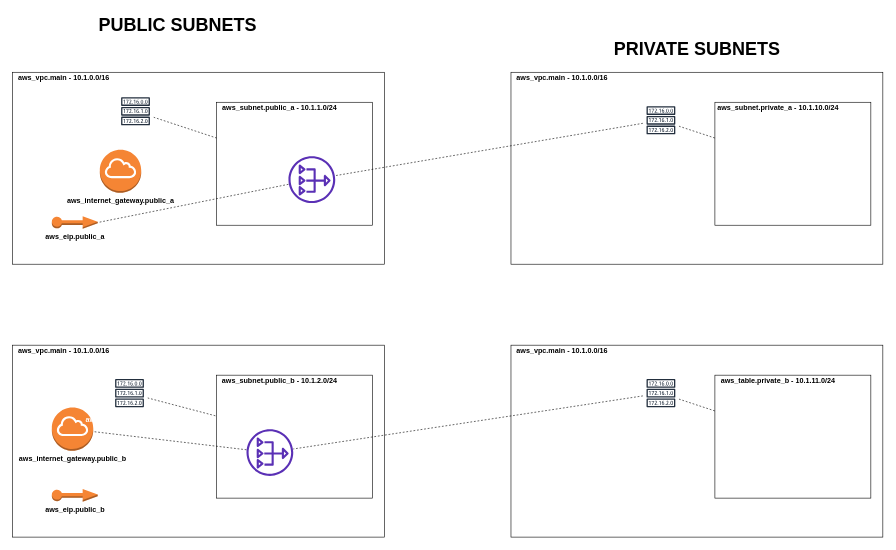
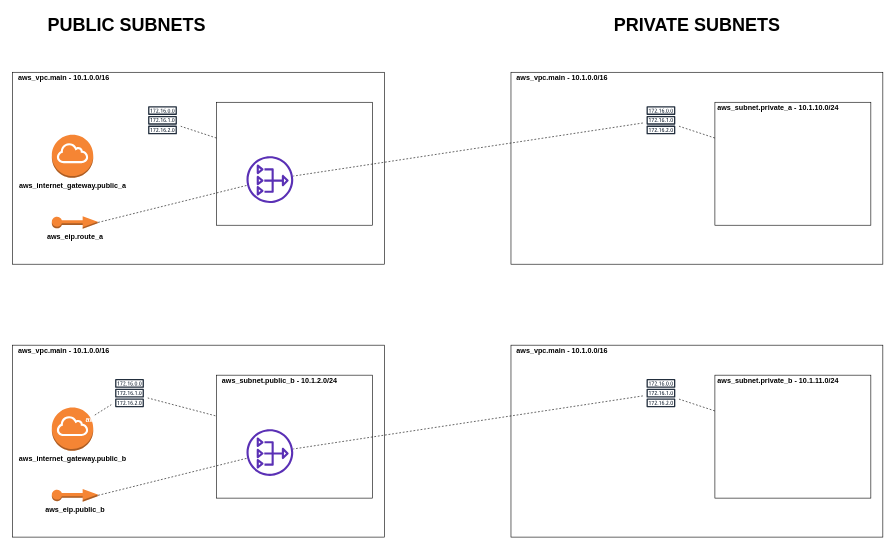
node "PUBLIC SUBNETS": moved (177, 24) -> (126, 24)
node "PRIVATE SUBNETS": moved (697, 48) -> (697, 24)
node "aws_subnet.public_a - 10.1.1.0/24": removed
node "aws_route_table.public_a": moved (135, 111) -> (162, 120)
node "aws_internet_gateway.public_a": moved (120, 171) -> (72, 156)
node "aws_nat_gateway.public_a": moved (312, 180) -> (270, 180)
node "aws_eip.public_a": label "aws_eip.public_a" -> "aws_eip.route_a"
node "aws_table.private_b - 10.1.11.0/24": label "aws_table.private_b - 10.1.11.0/24" -> "aws_subnet.private_b - 10.1.11.0/24"
edge "aws_route_table.public_b" -- "aws_internet_gateway.public_b": added
edge "aws_internet_gateway.public_b" -- "aws_nat_gateway.public_b": now "aws_eip.public_b" -- "aws_nat_gateway.public_b"
